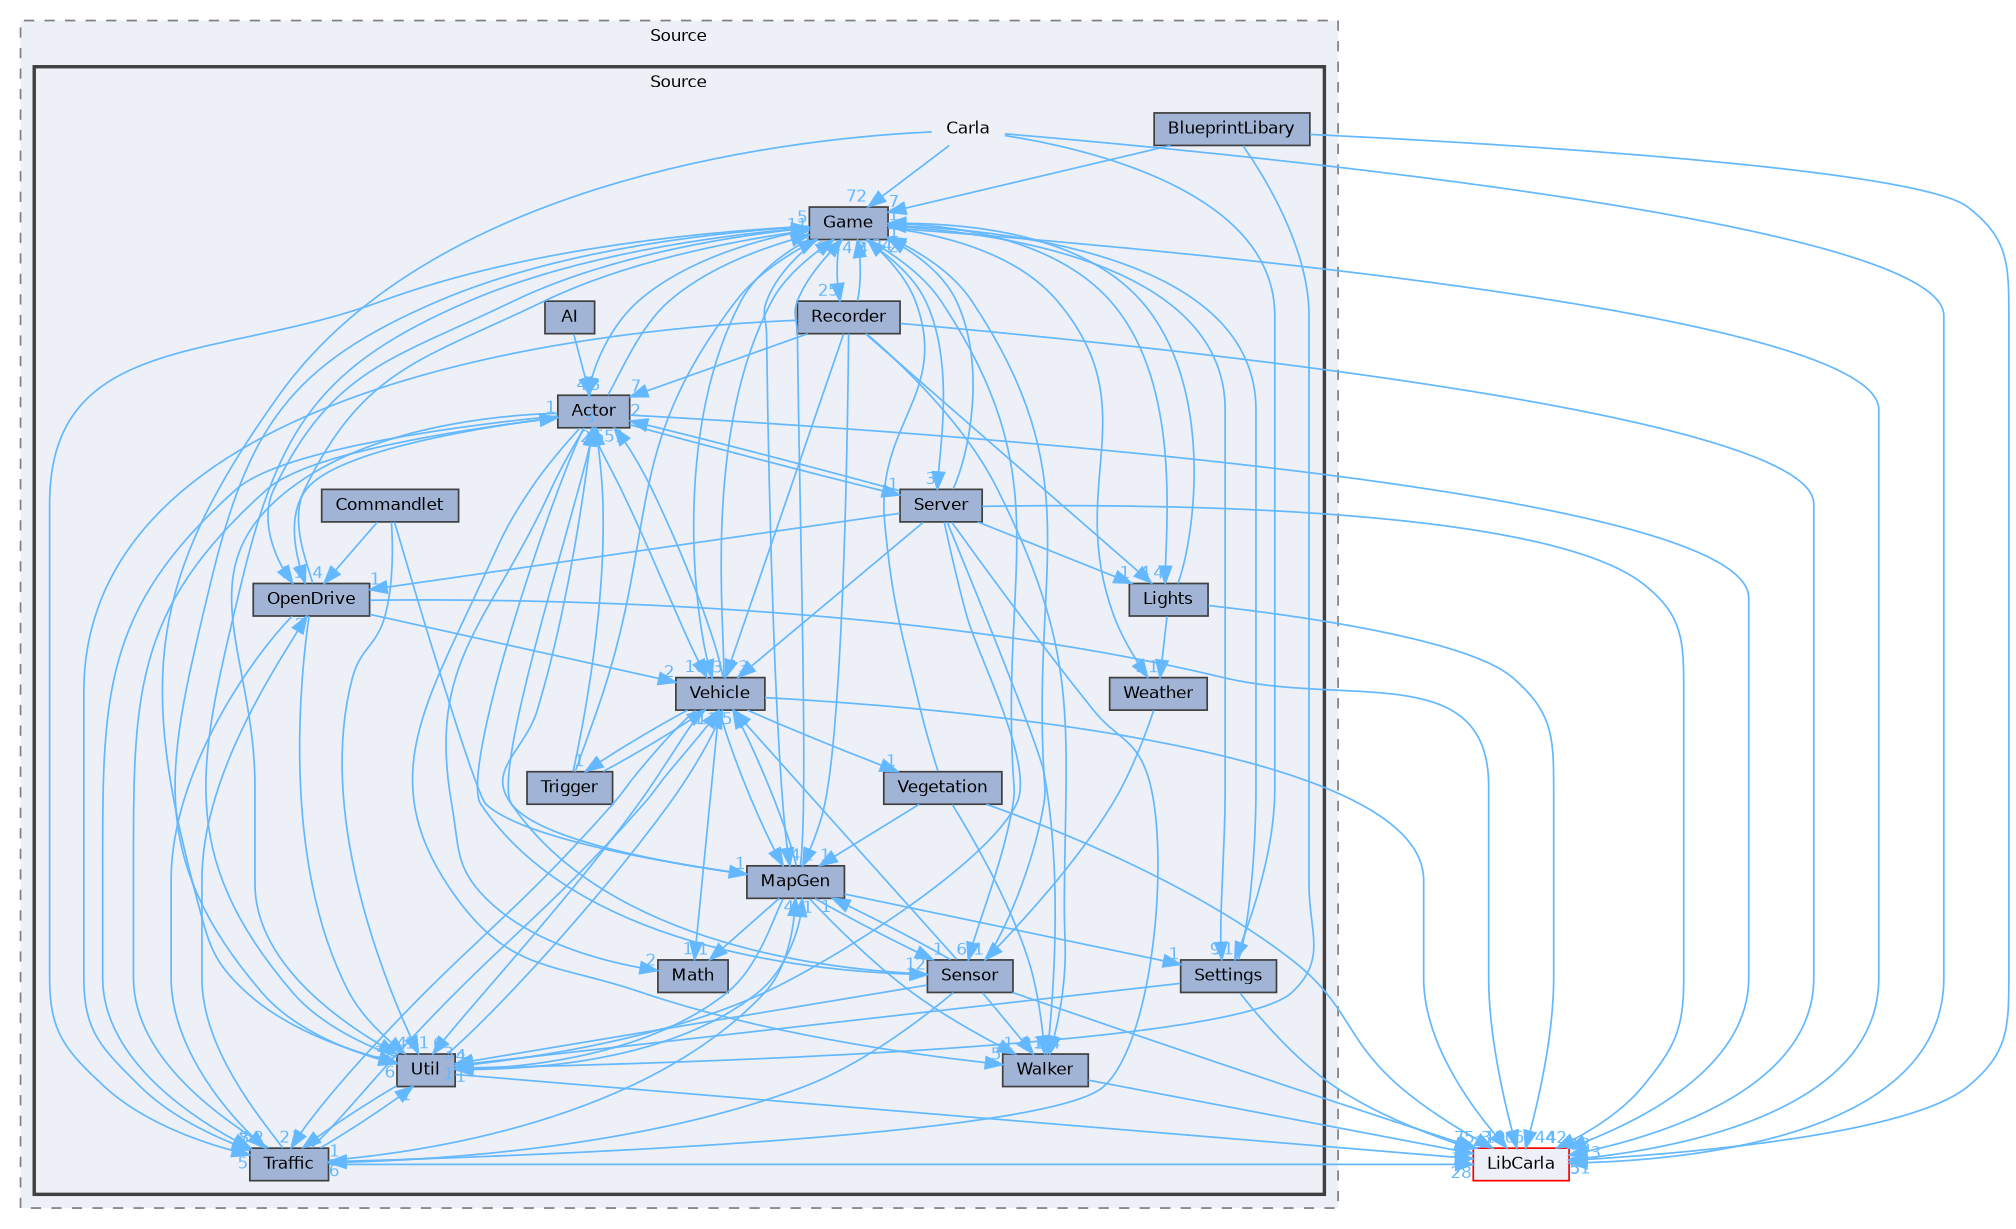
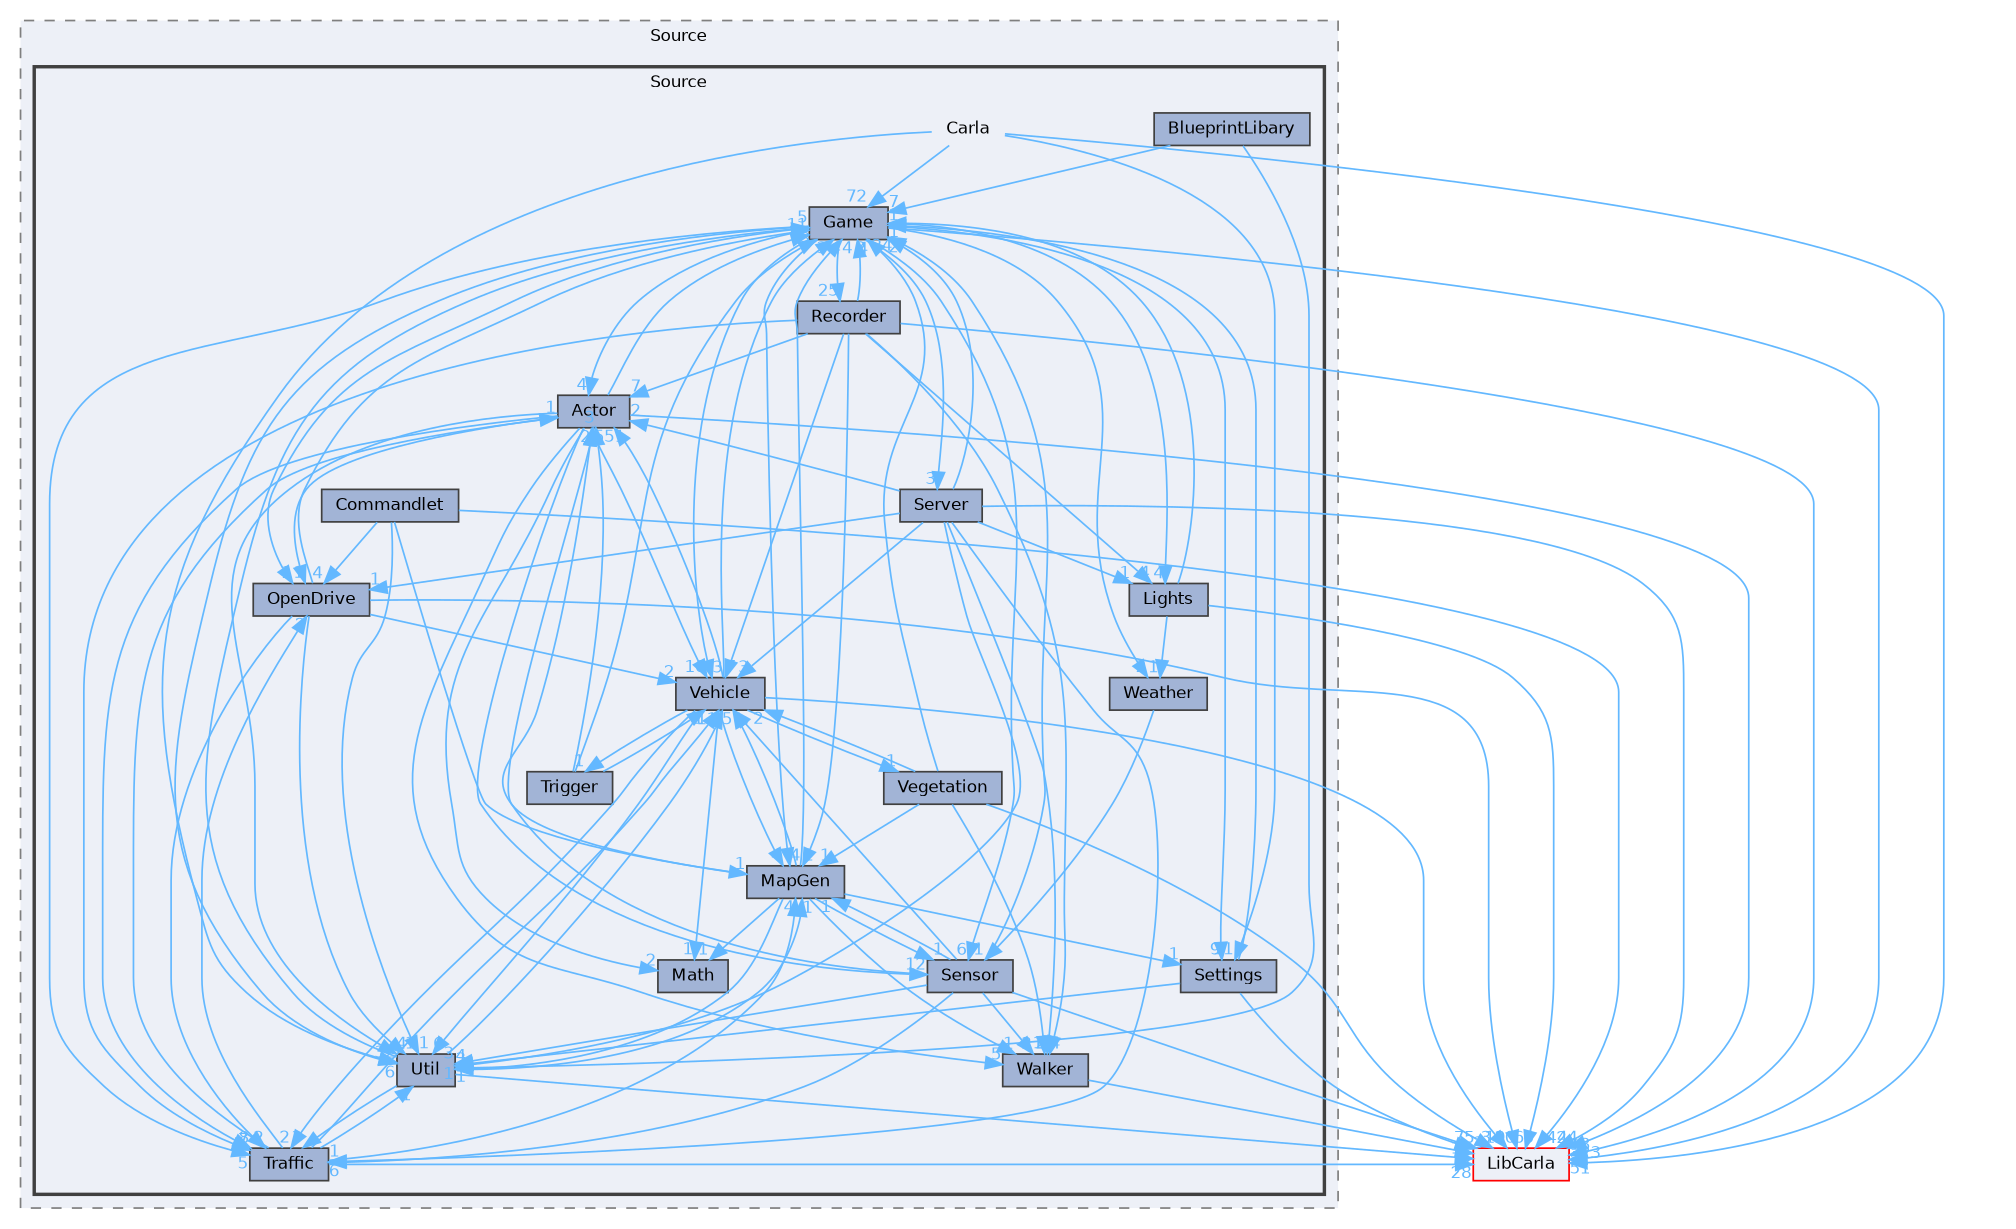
node "AI": removed
edge "Actor" -> "Server": removed
edge "BlueprintLibary" -> "LibCarla": now "Commandlet" -> "LibCarla"
edge "Vegetation" -> "Vehicle": added
